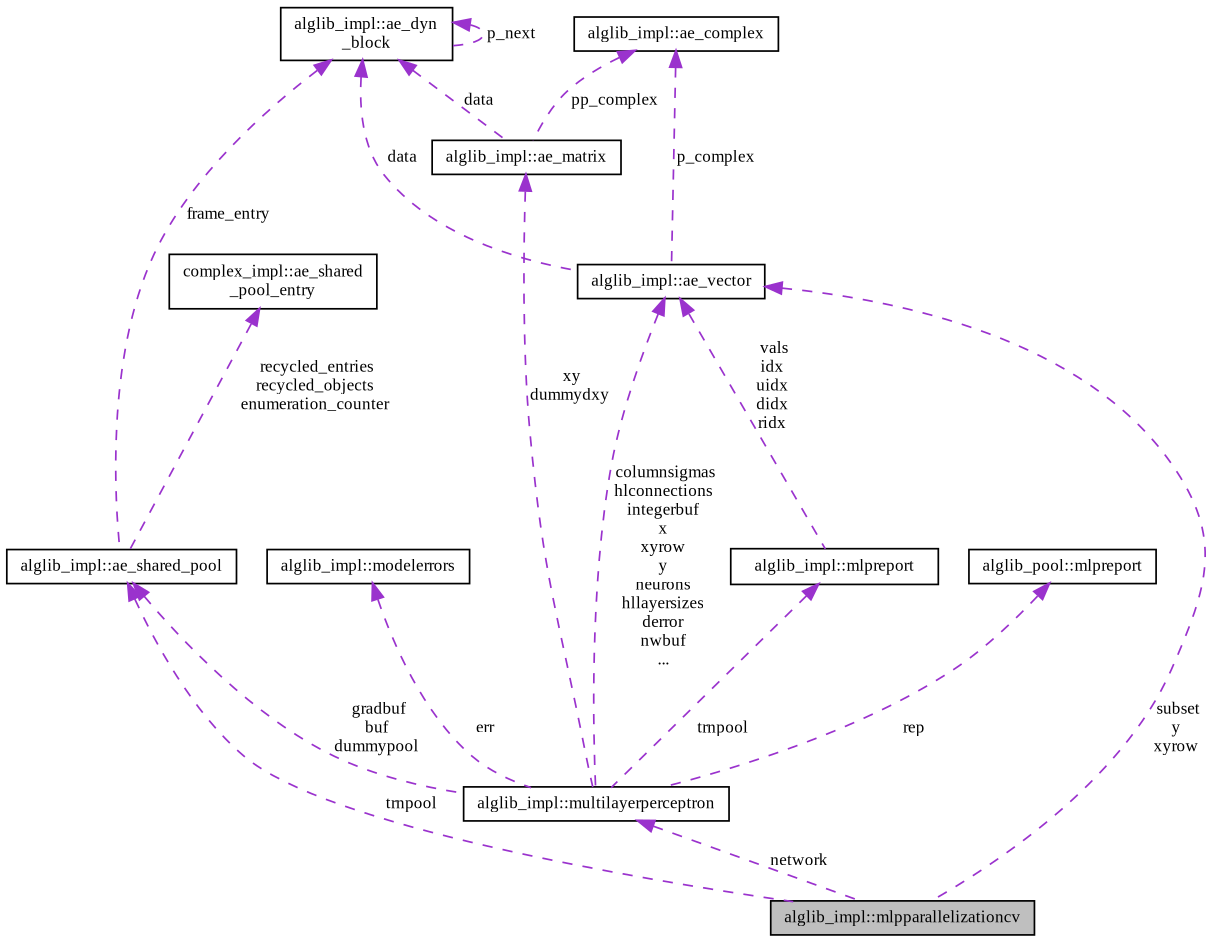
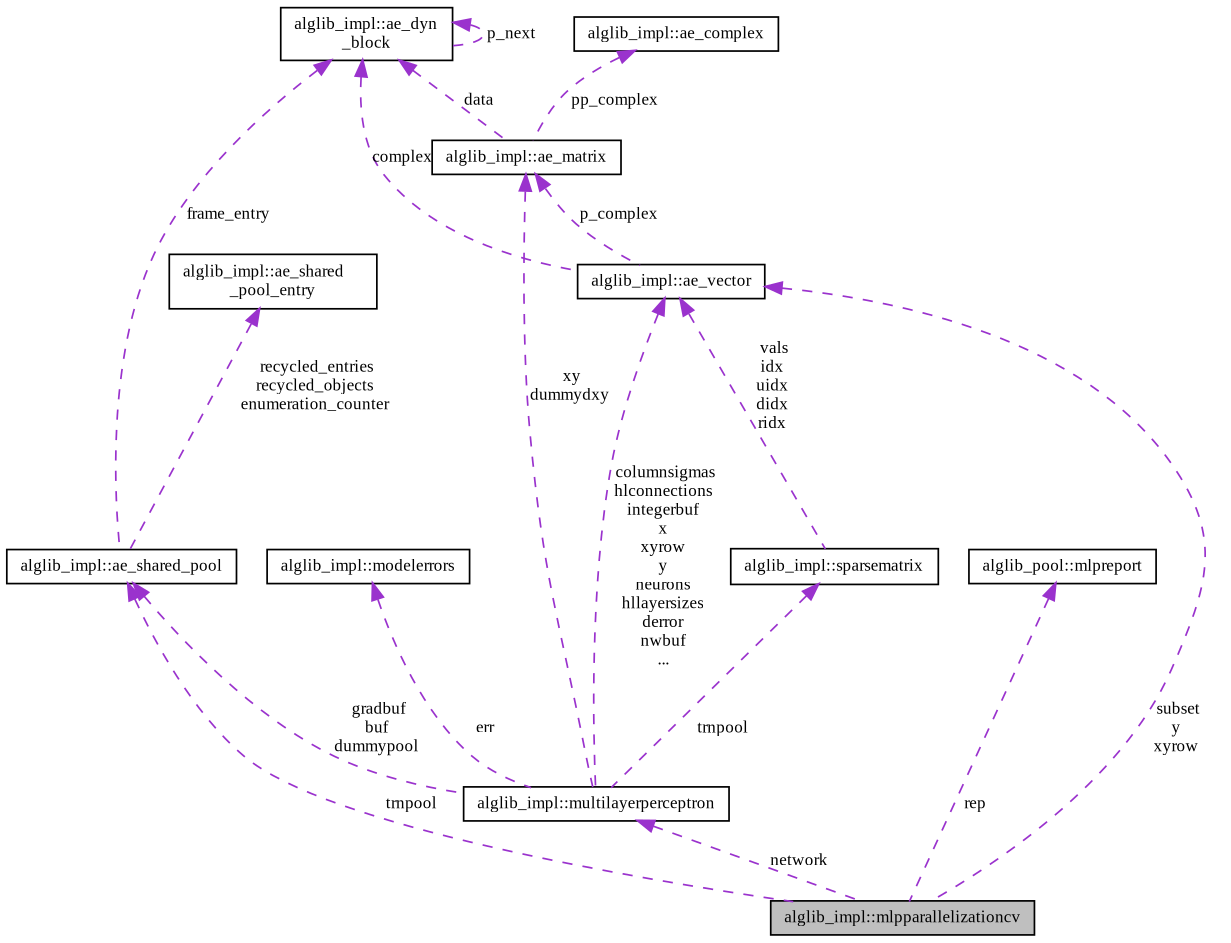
edge "alglib_impl::ae_vector" -> "alglib_impl::ae_dyn _block": label " data" -> " complex"
edge "alglib_impl::ae_vector" -> "alglib_impl::ae_complex": now "alglib_impl::ae_vector" -> "alglib_impl::ae_matrix"
node "complex_impl::ae_shared _pool_entry": label "complex_impl::ae_shared _pool_entry" -> "alglib_impl::ae_shared _pool_entry"
node "alglib_impl::mlpreport": label "alglib_impl::mlpreport" -> "alglib_impl::sparsematrix"
edge "alglib_impl::multilayerperceptron" -> "alglib_pool::mlpreport": now "alglib_impl::mlpparallelizationcv" -> "alglib_pool::mlpreport"
